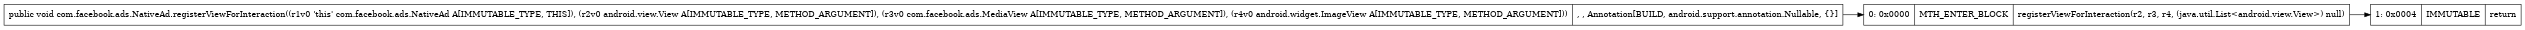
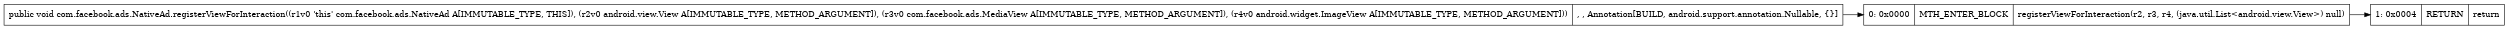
node "1: 0x0004": text "IMMUTABLE" -> "RETURN"
